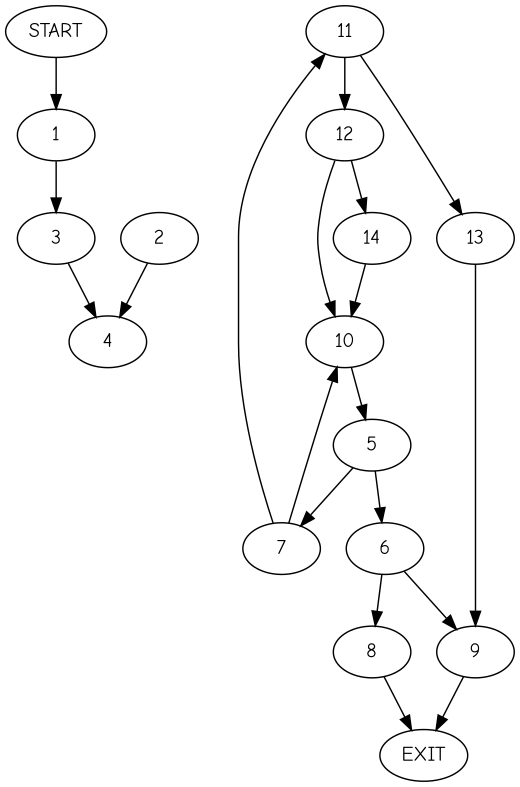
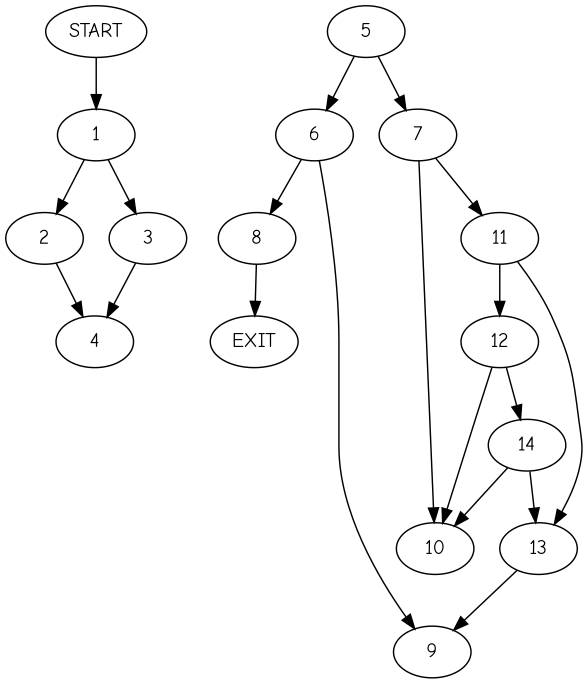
edge "1" -> "2": added
edge "10" -> "5": removed
edge "14" -> "13": added
edge "9" -> "EXIT": removed
